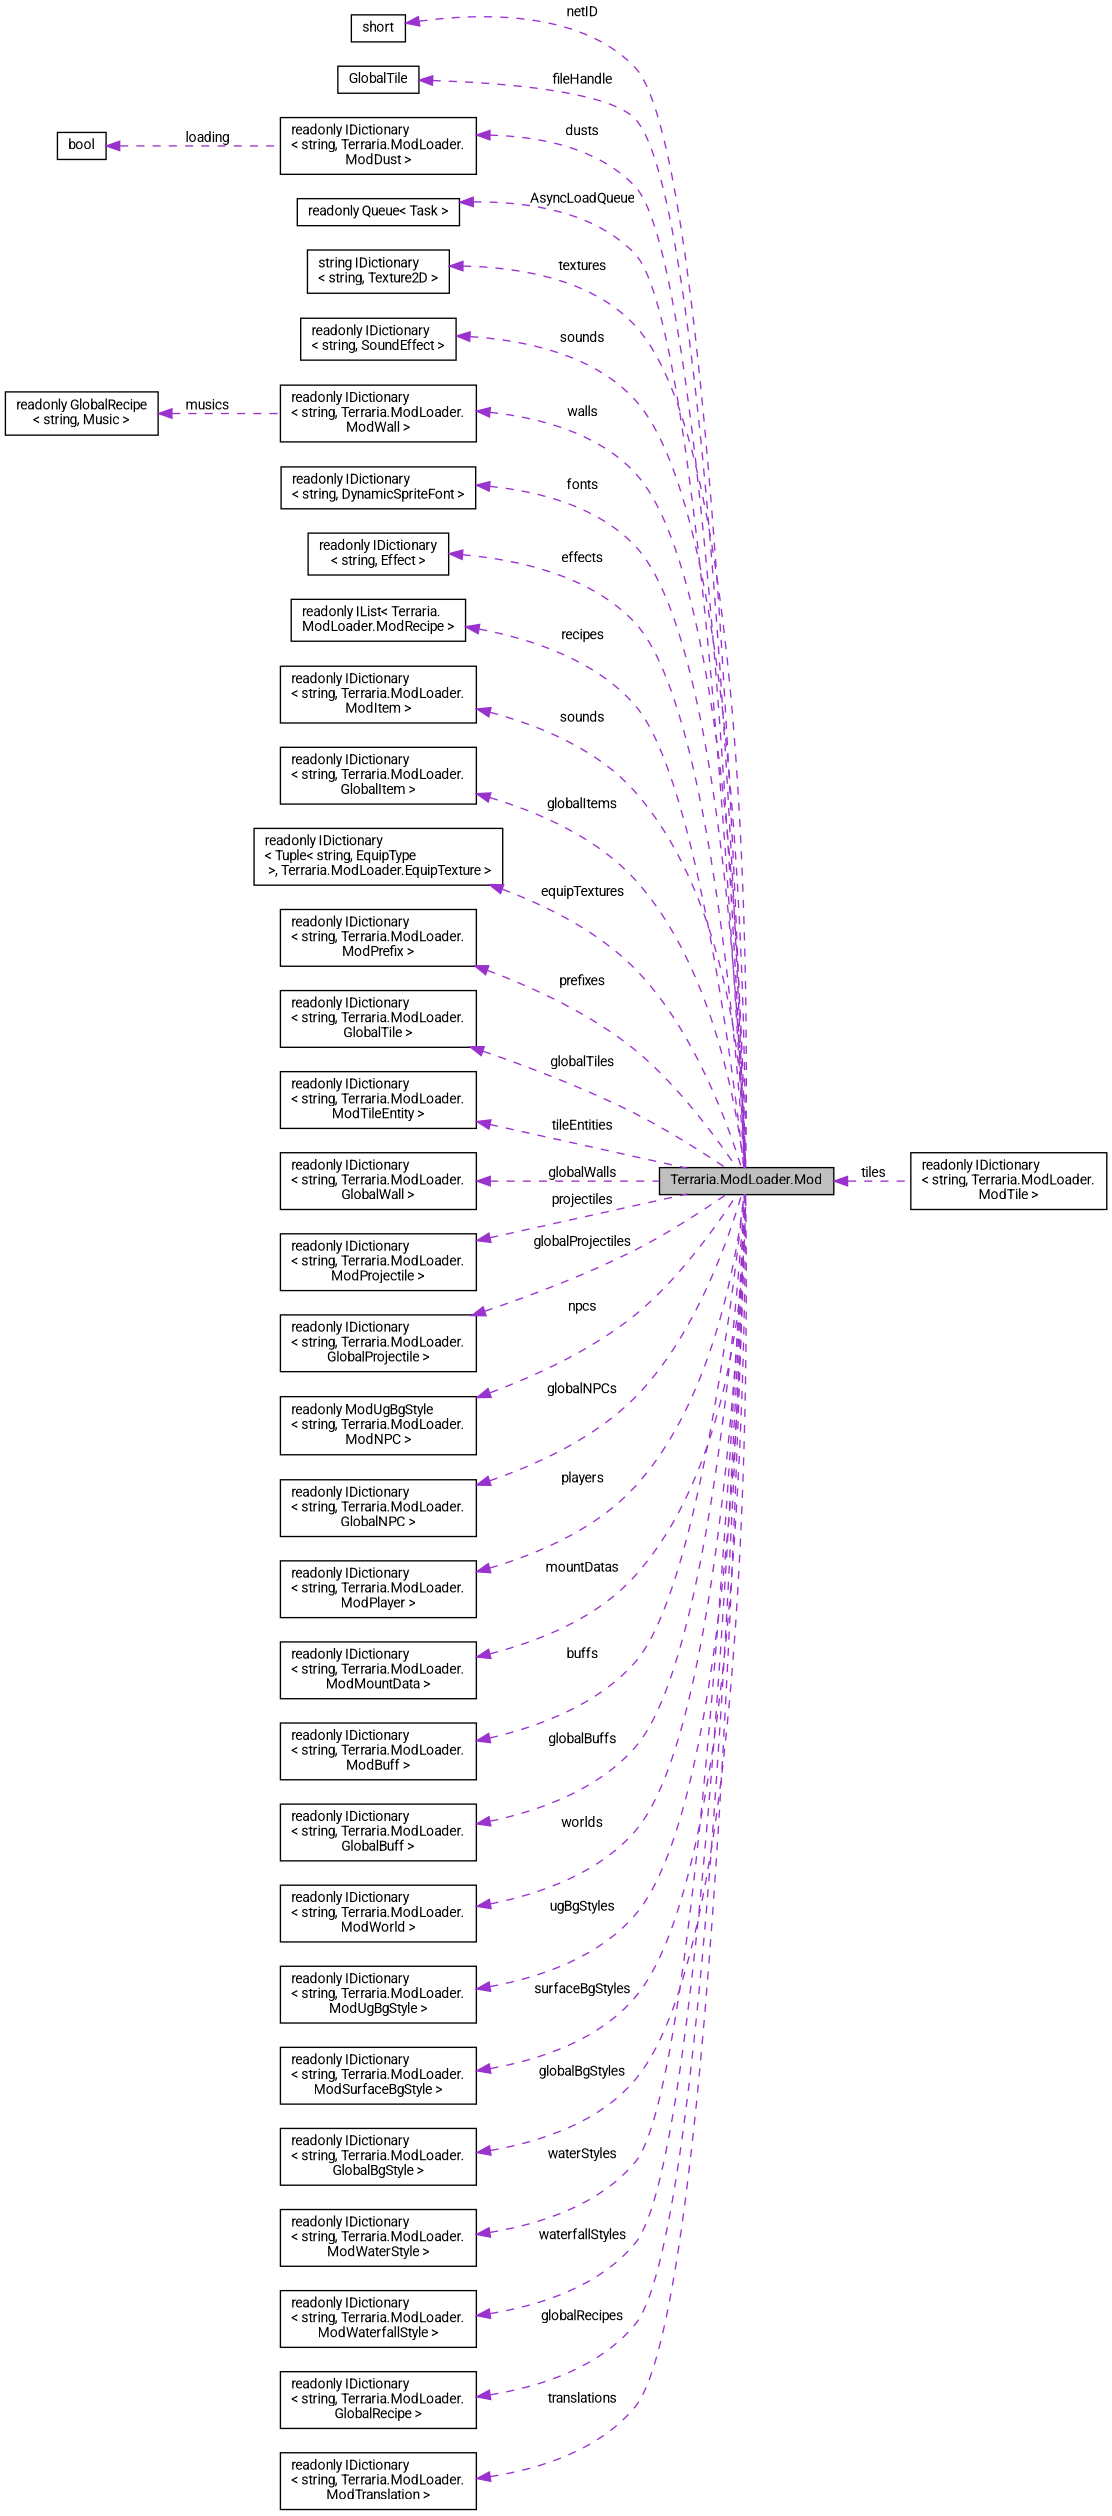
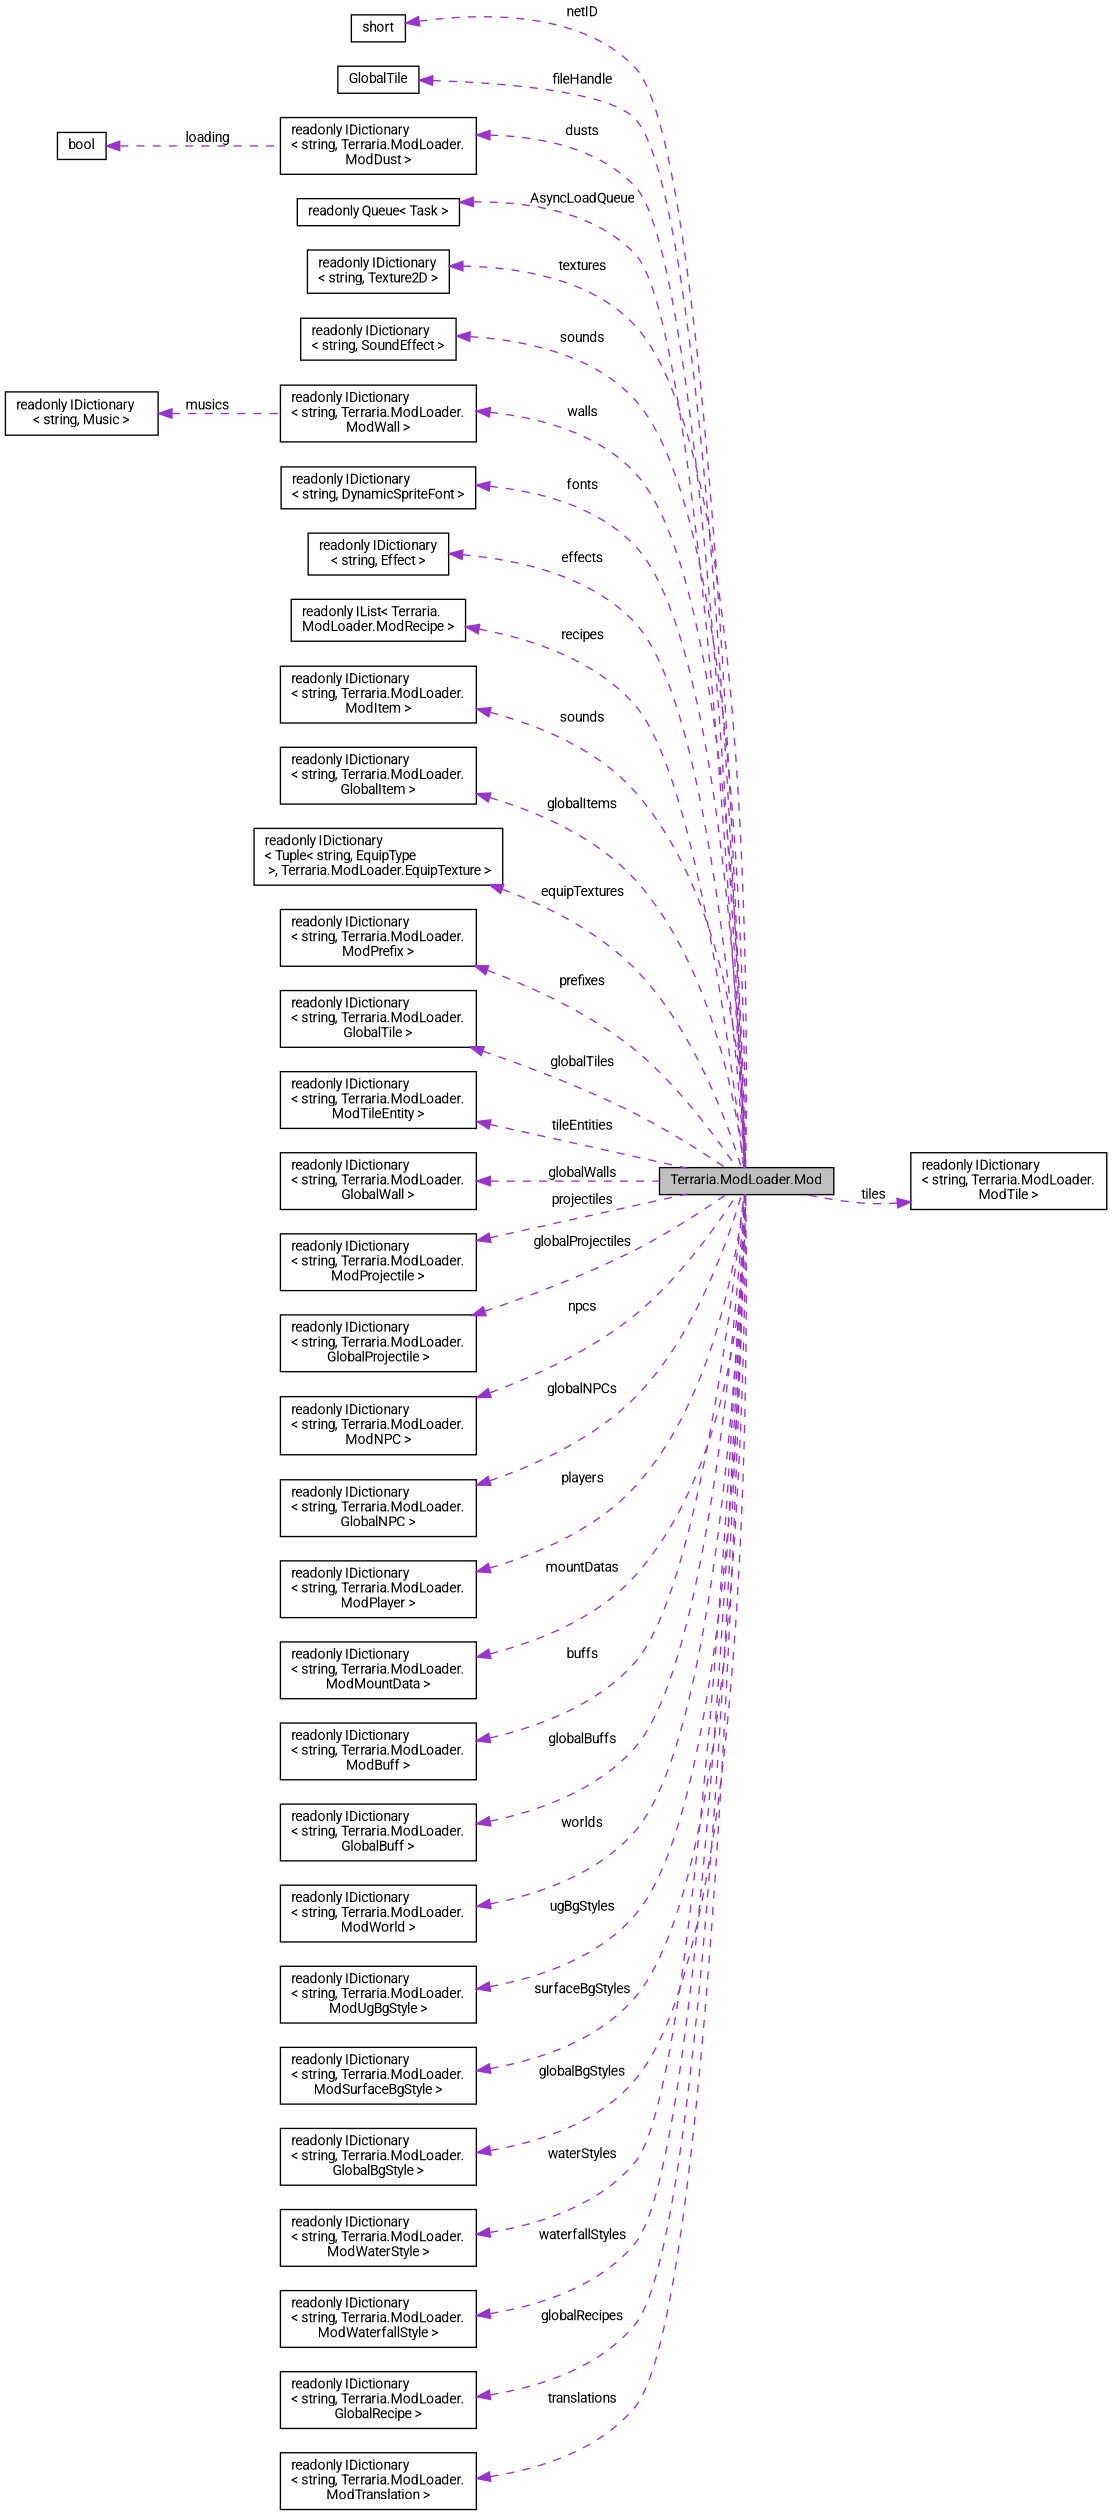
node "string IDictionary < string, Texture2D >": label "string IDictionary < string, Texture2D >" -> "readonly IDictionary < string, Texture2D >"
node "readonly GlobalRecipe < string, Music >": label "readonly GlobalRecipe < string, Music >" -> "readonly IDictionary < string, Music >"
edge "readonly IDictionary < string, Terraria.ModLoader. ModTile >" -> "Terraria.ModLoader.Mod": reversed
node "readonly ModUgBgStyle < string, Terraria.ModLoader. ModNPC >": label "readonly ModUgBgStyle < string, Terraria.ModLoader. ModNPC >" -> "readonly IDictionary < string, Terraria.ModLoader. ModNPC >"
